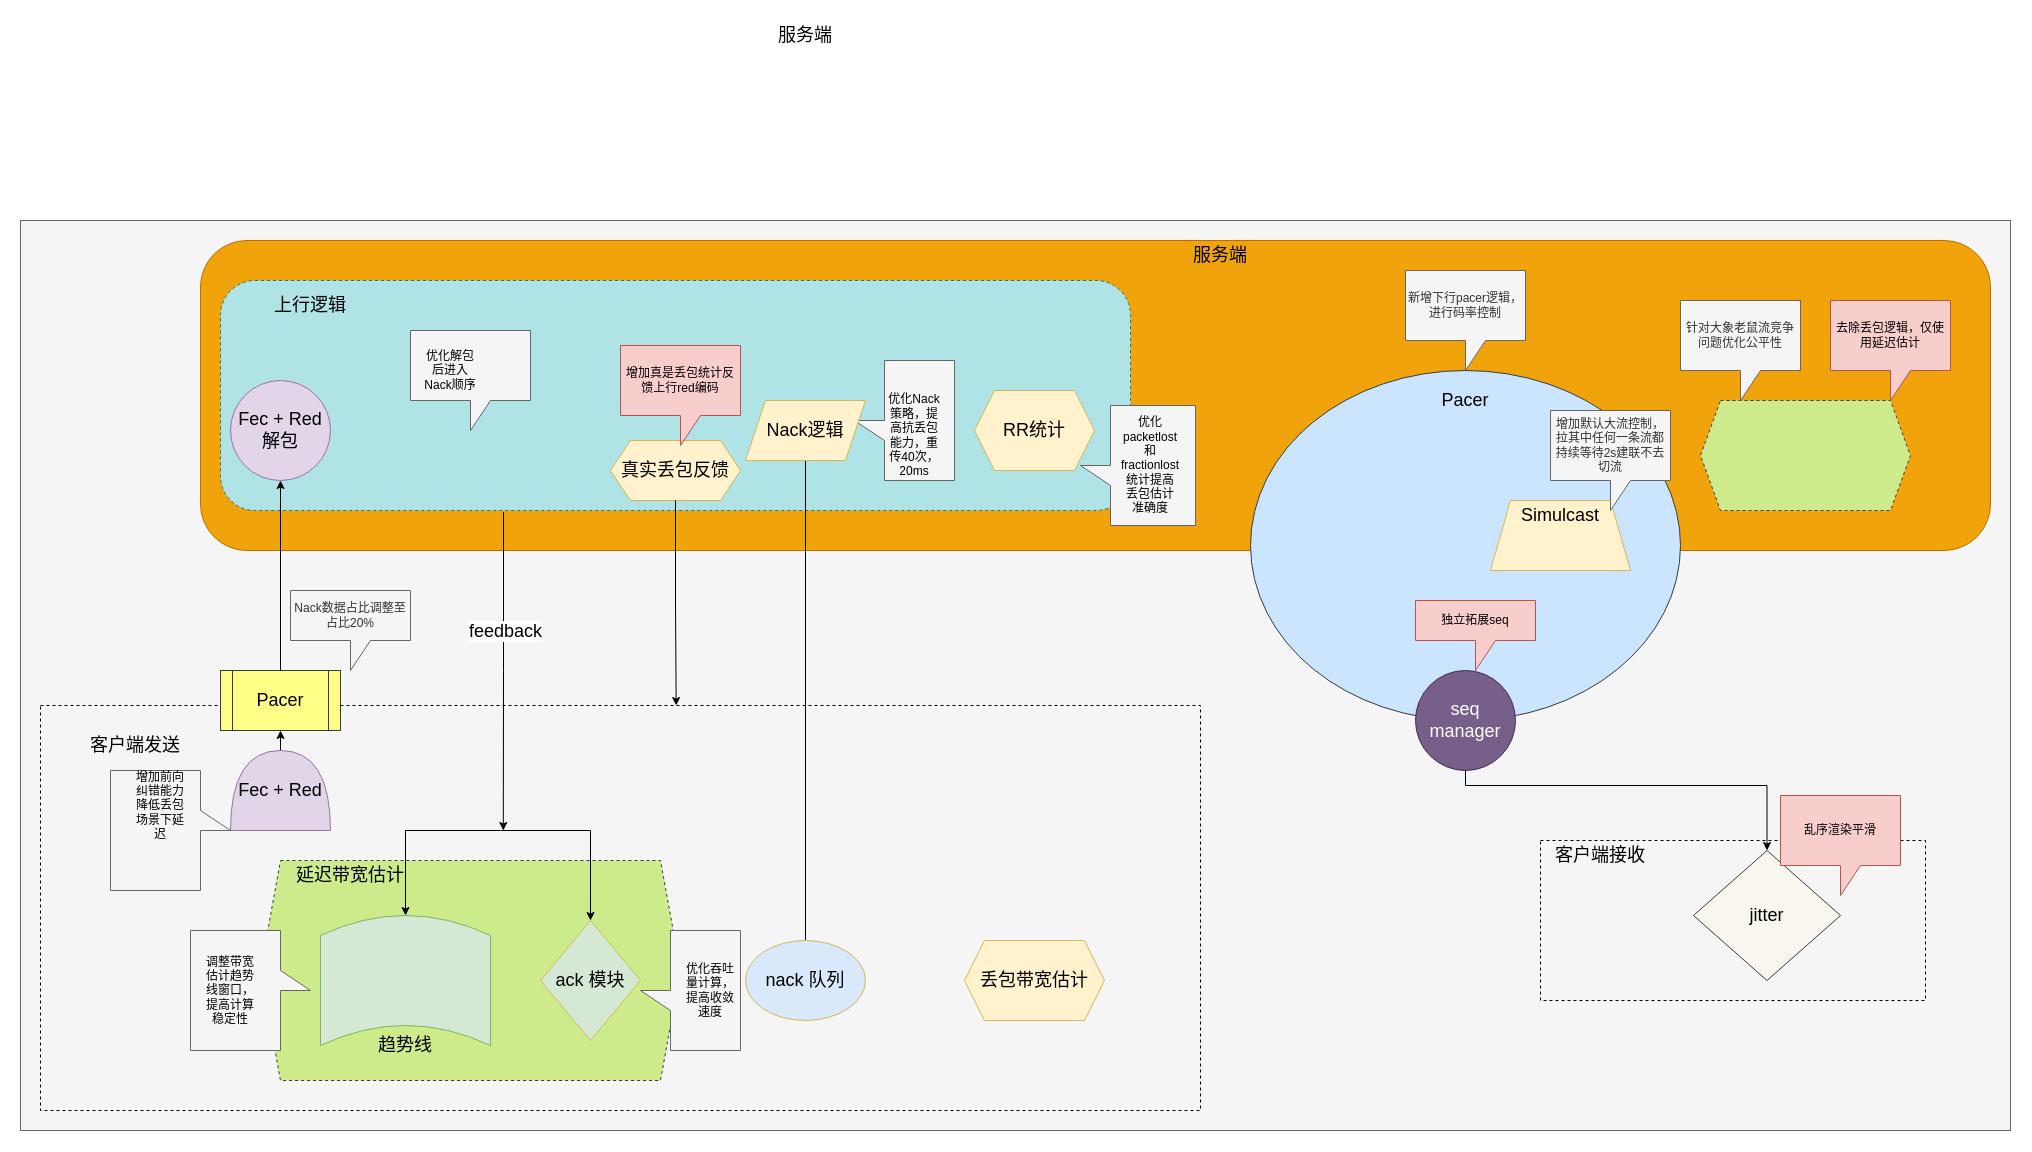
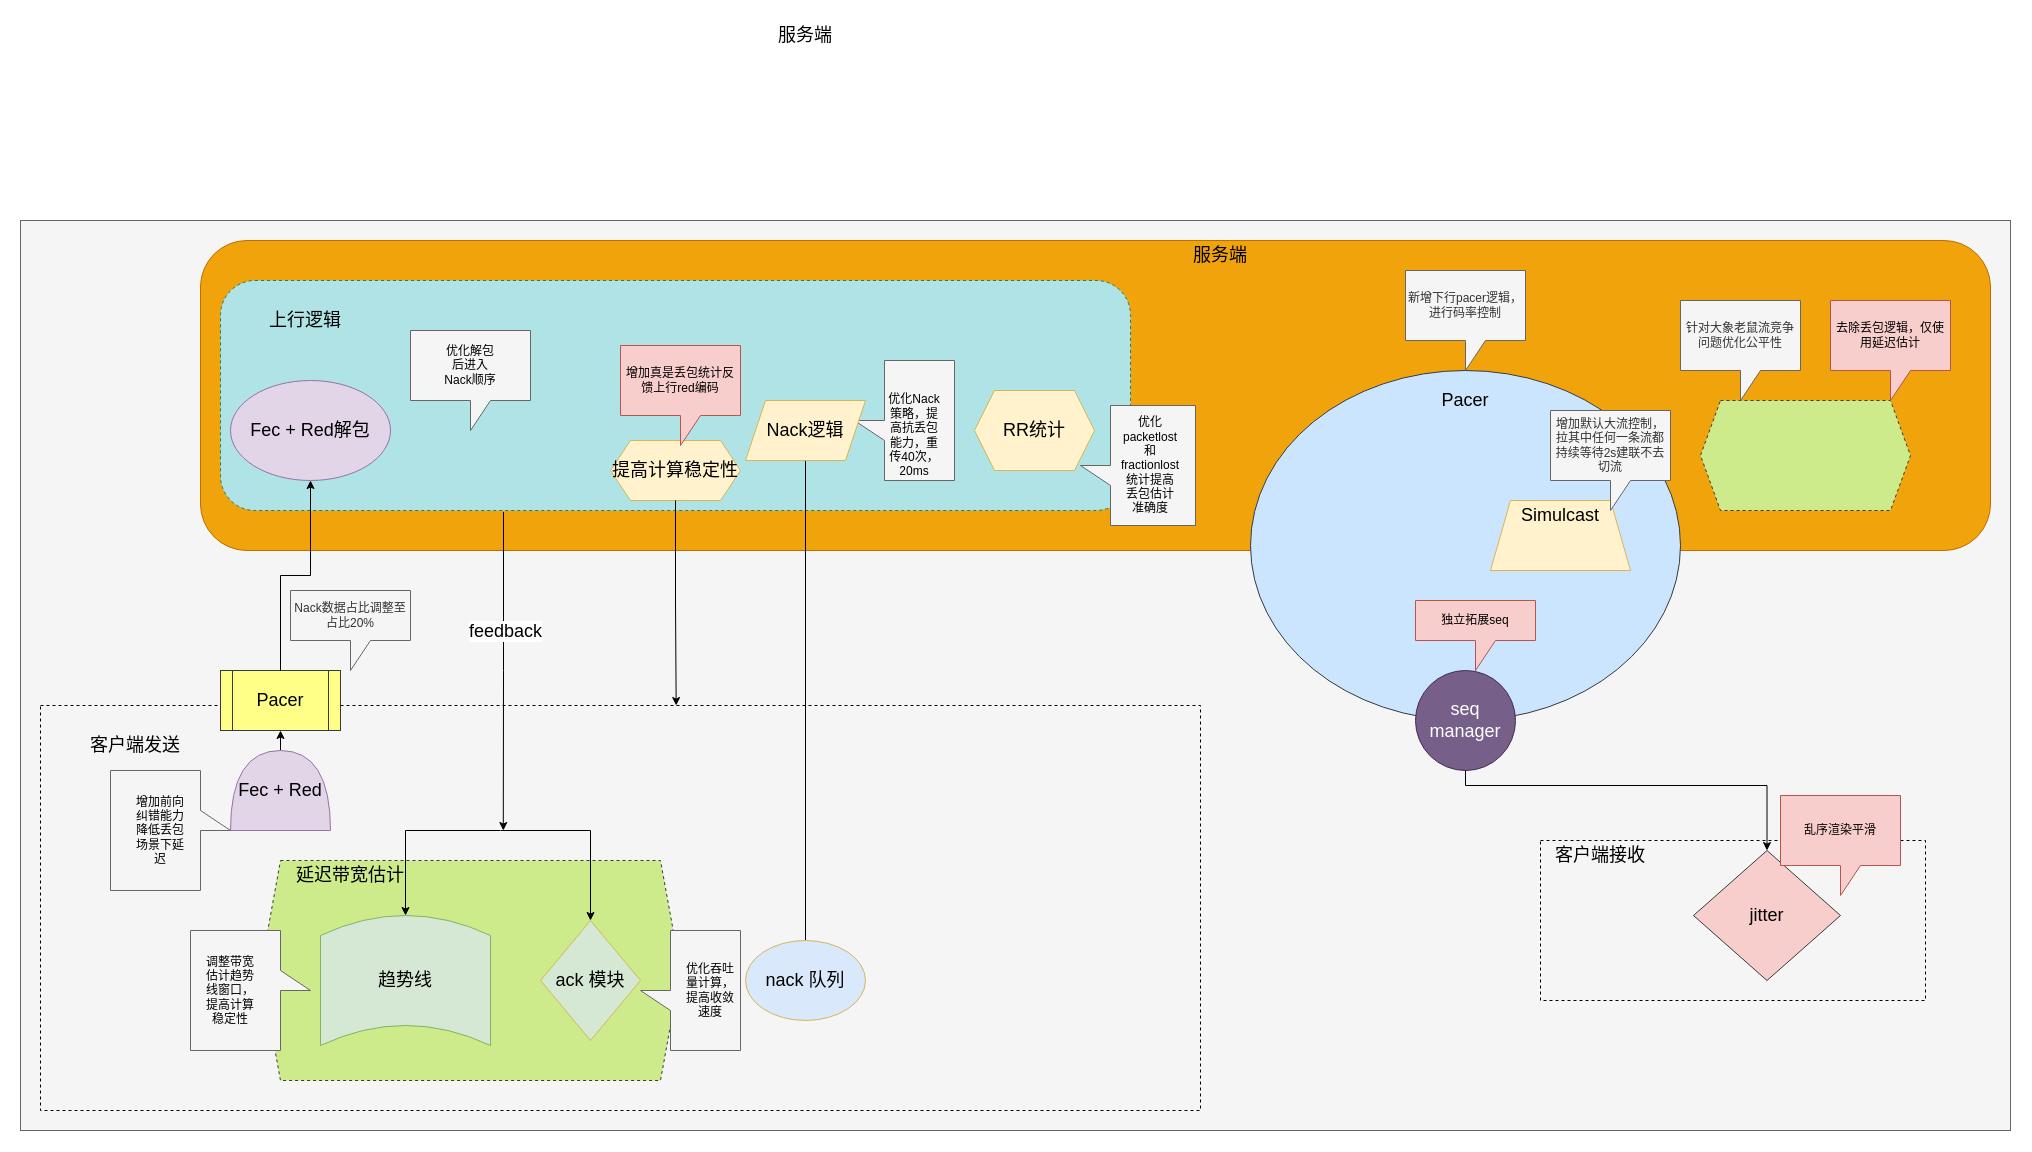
node "上行逻辑": moved (311, 306) -> (306, 321)
node "优化解包后进入Nack顺序": moved (451, 371) -> (471, 366)
node "Fec + Red解包": size 100x100 -> 160x100
node "真实丢包反馈": label "真实丢包反馈" -> "提高计算稳定性"
node "增加前向纠错能力降低丢包场景下延迟": moved (161, 806) -> (161, 831)
node "jitter": fillcolor #f9f7ed -> #f8cecc
node "丢包带宽估计": removed
node "趋势线": moved (406, 1046) -> (406, 981)
